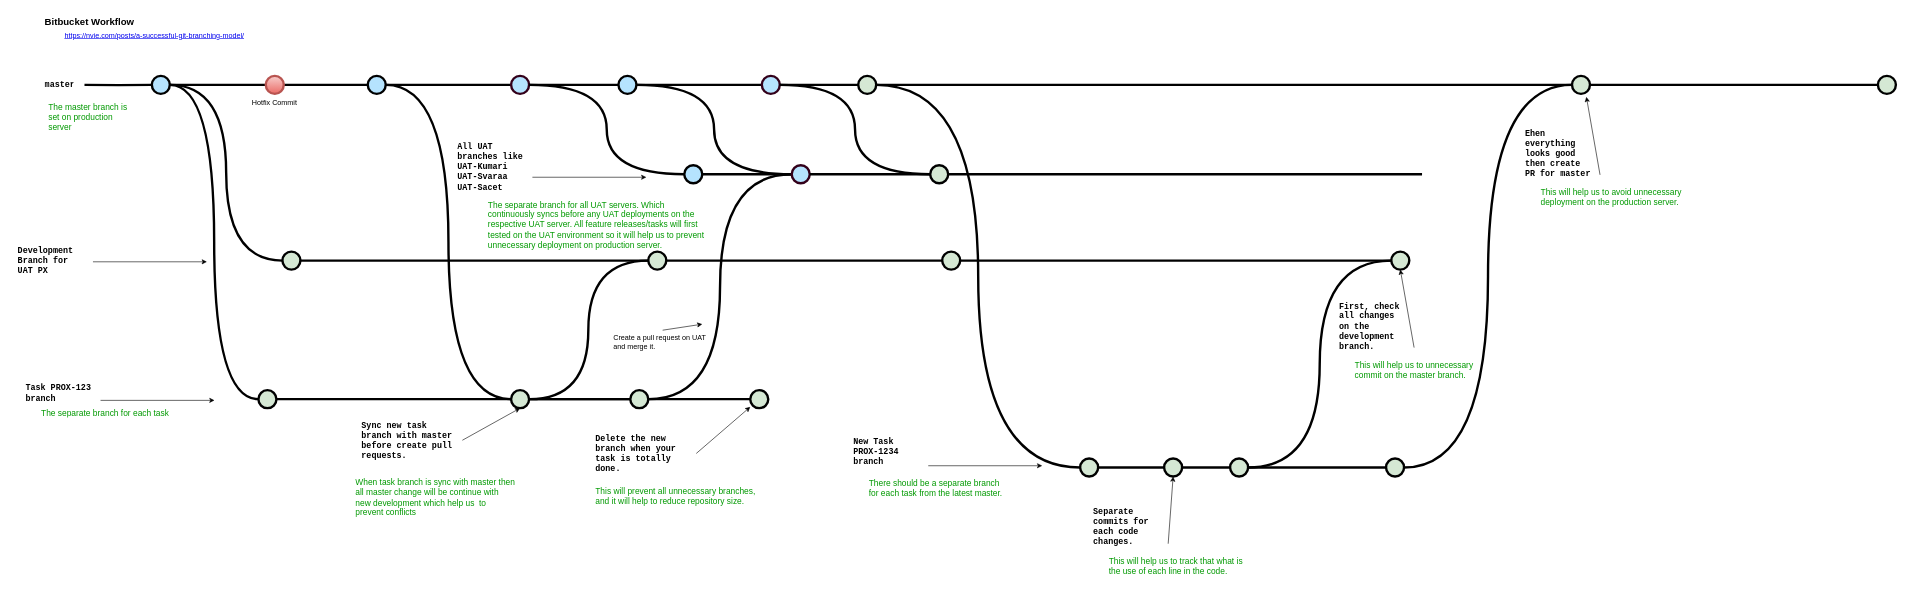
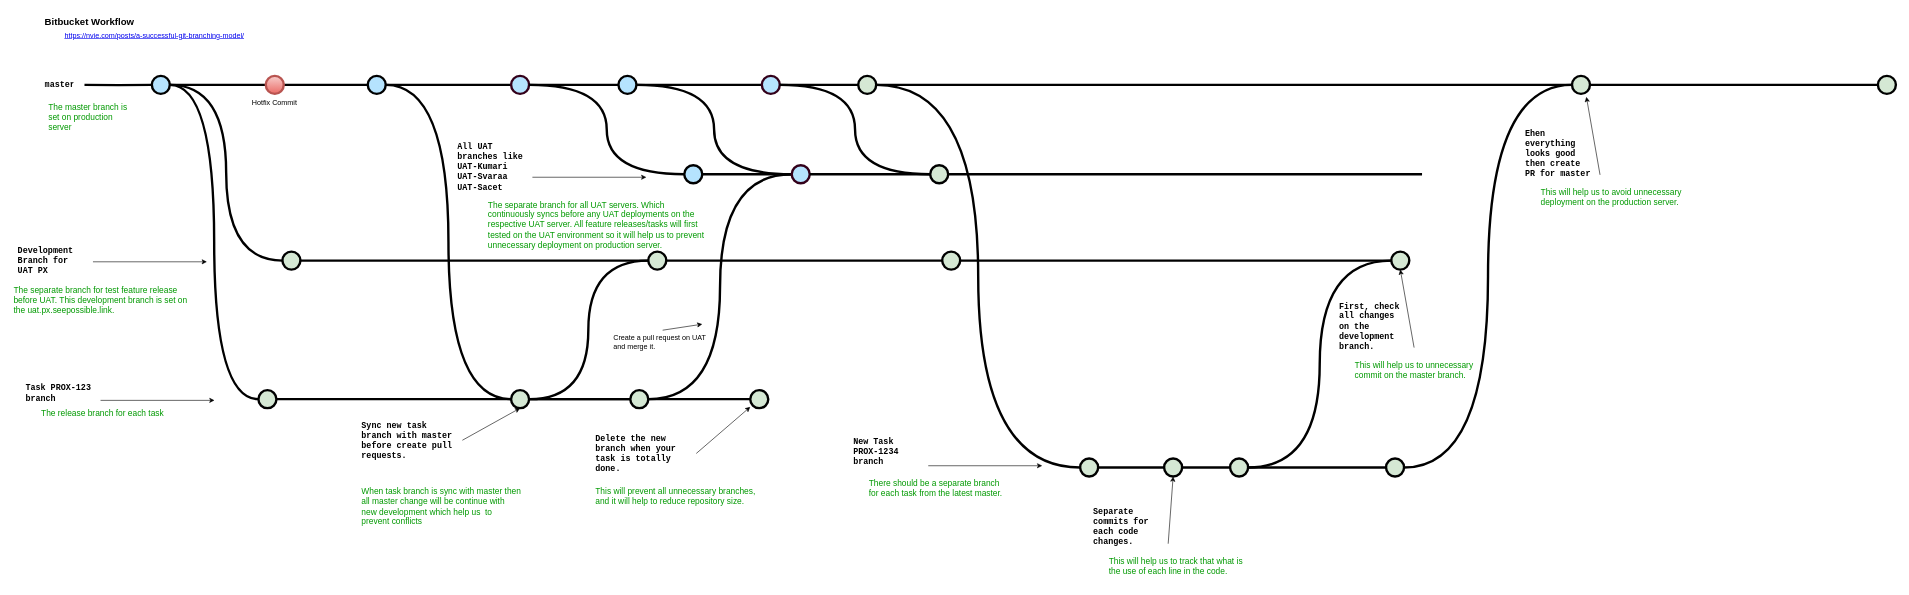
node "The separate branch for test feature release before UAT. This development branch is set on the uat.px.seepossible.link.": added
node "The separate branch for each task": label "The separate branch for each task" -> "The release branch for each task"
node "When task branch is sync with master then all master change will be continue with new development which help us to prevent conflicts": moved (435, 497) -> (441, 506)
